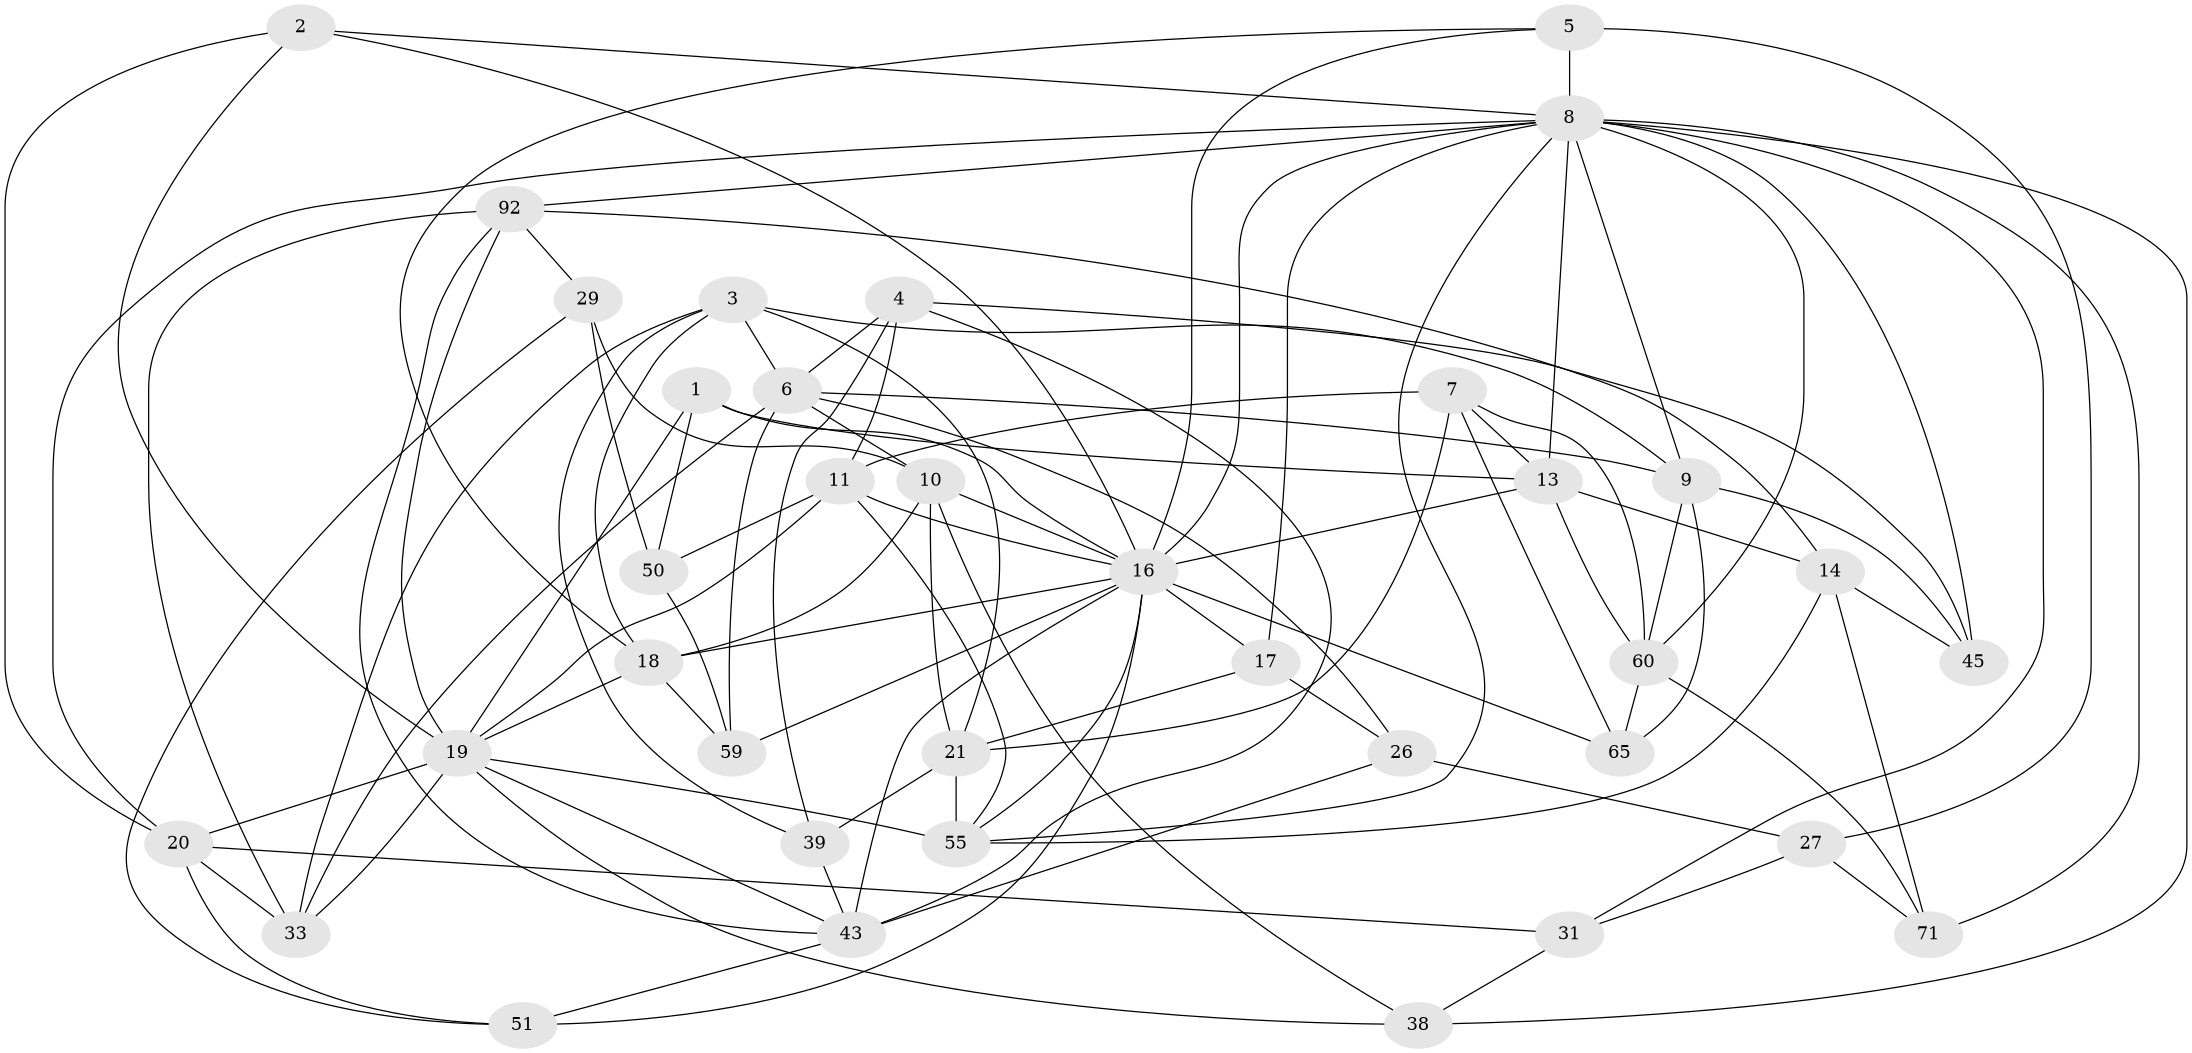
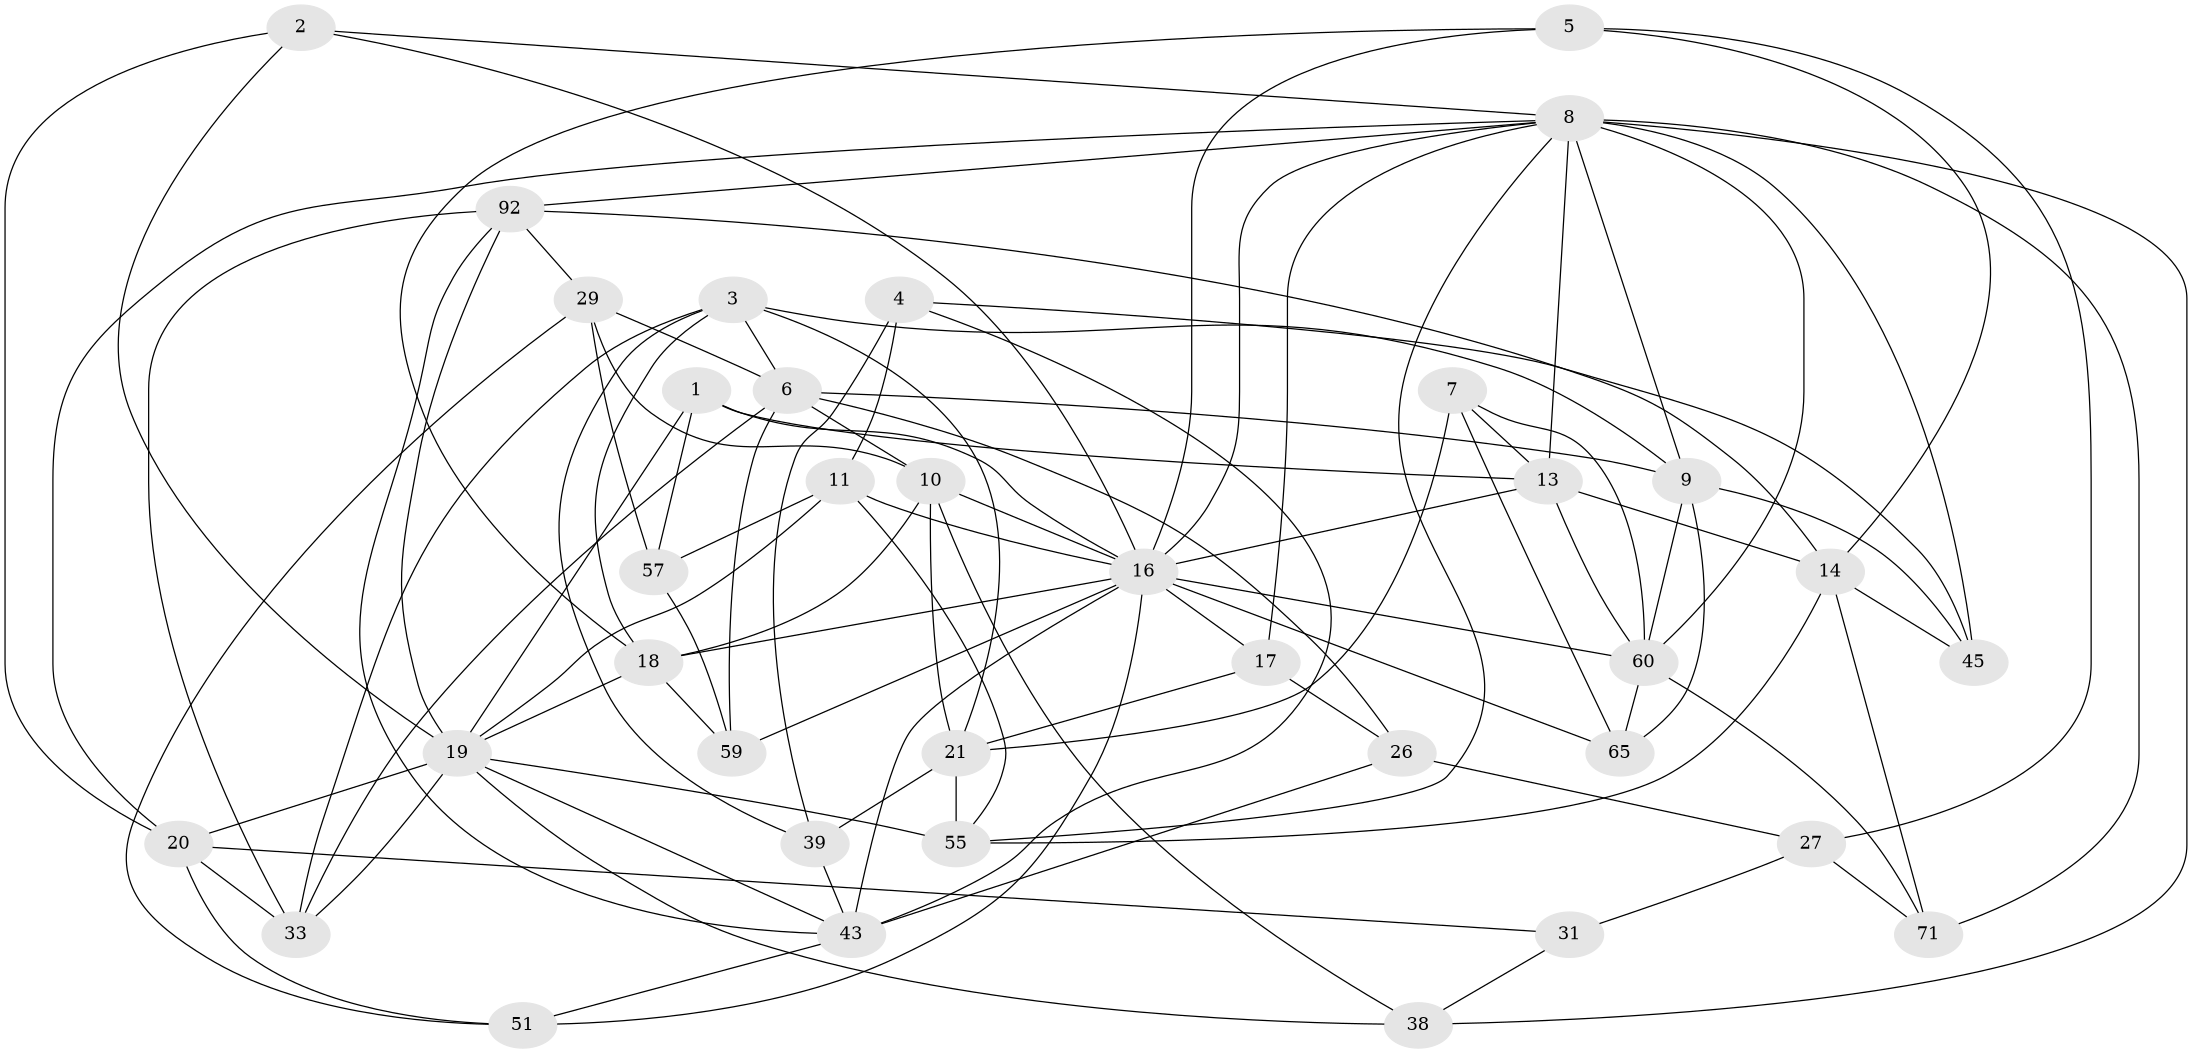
edge "5" -- "8": now "5" -- "14"
edge "4" -- "6": now "29" -- "6"
edge "7" -- "11": removed
edge "8" -- "31": removed
node "50": label "50" -> "57"
edge "16" -- "55": now "16" -- "60"
